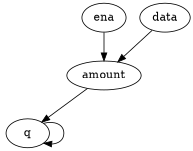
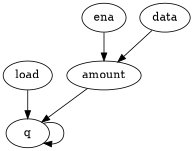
node "load": added
